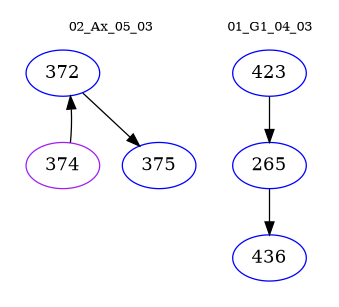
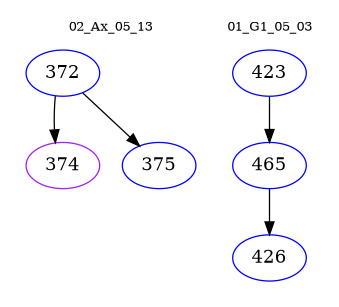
cluster "02_Ax_05_03": label "02_Ax_05_03" -> "02_Ax_05_13"
cluster "01_G1_04_03": label "01_G1_04_03" -> "01_G1_05_03"
edge "374" -> "372": reversed
node "265": label "265" -> "465"
node "436": label "436" -> "426"
